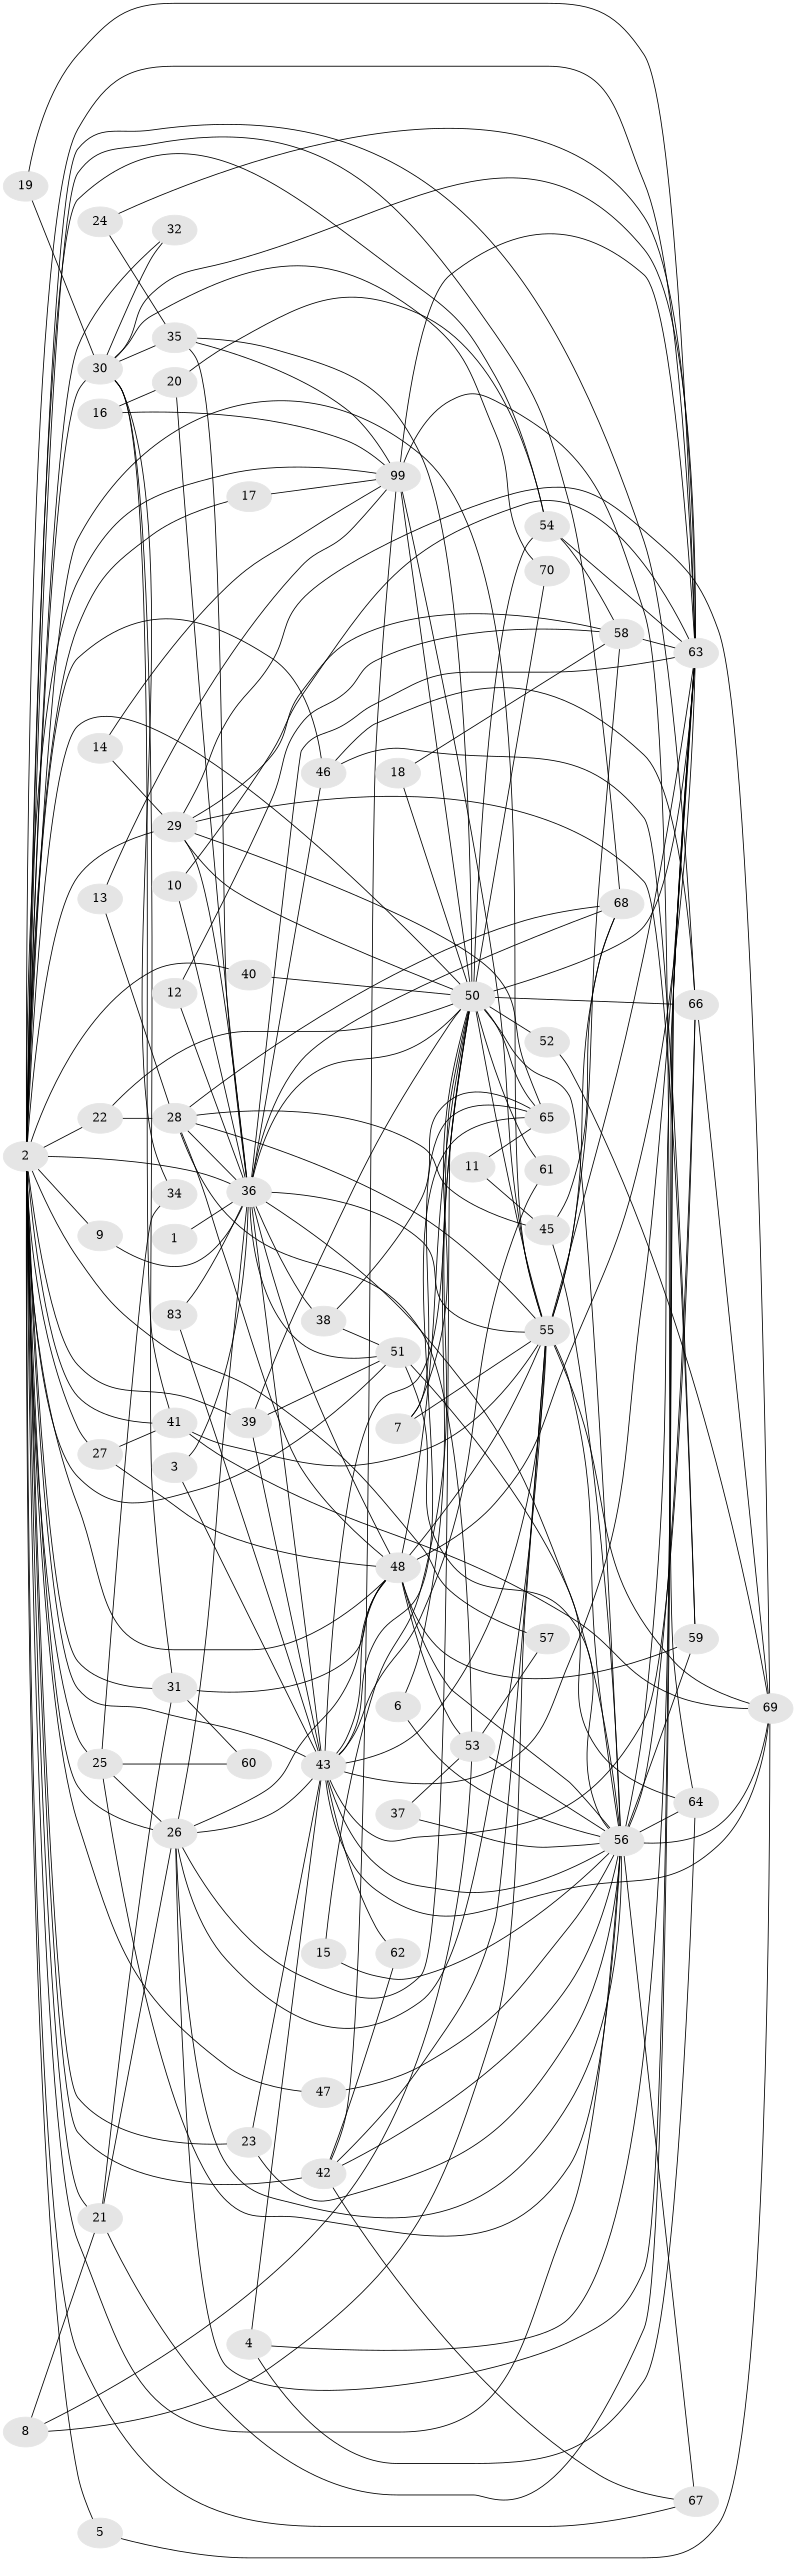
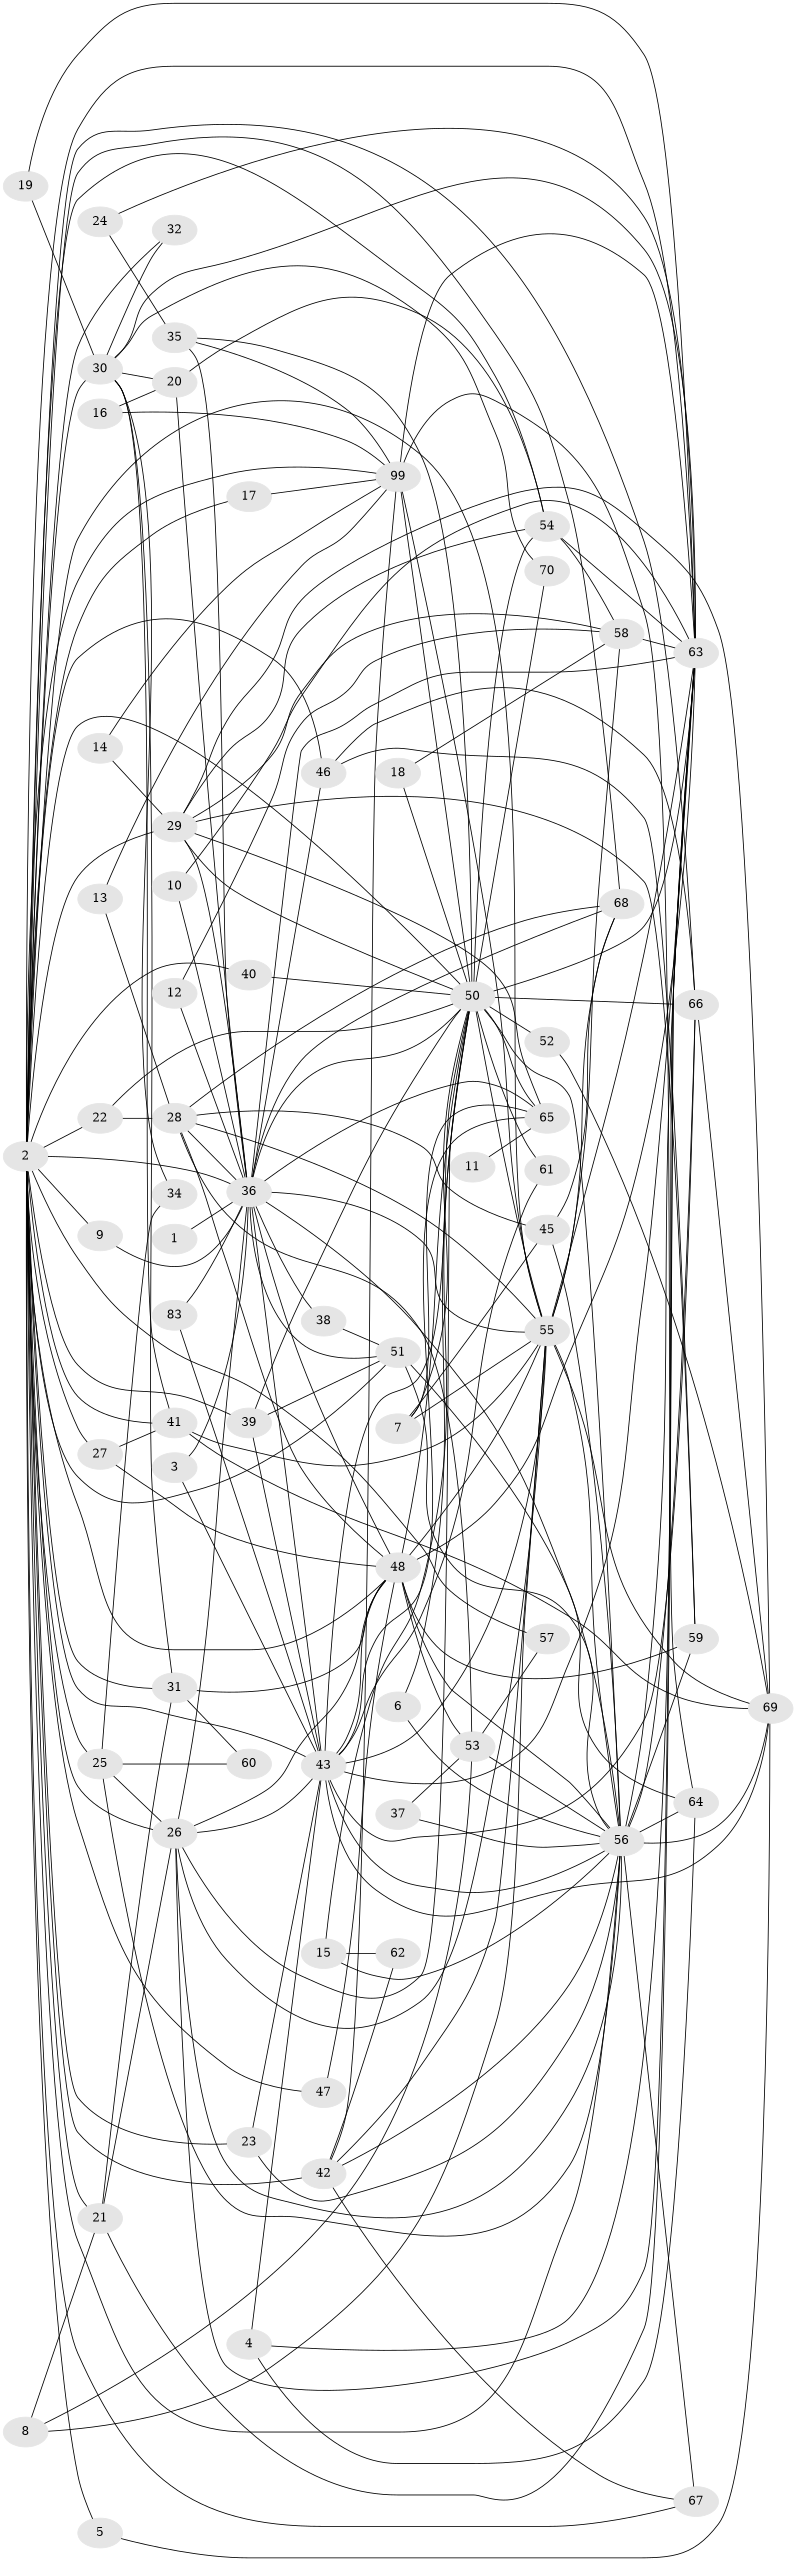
edge "35" -- "30": now "20" -- "30"
edge "54" -- "29": added
edge "11" -- "45": now "7" -- "45"
edge "65" -- "38": now "65" -- "36"
edge "43" -- "62": now "15" -- "62"
edge "56" -- "47": now "48" -- "47"
